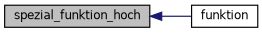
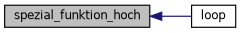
node "funktion": label "funktion" -> "loop"
